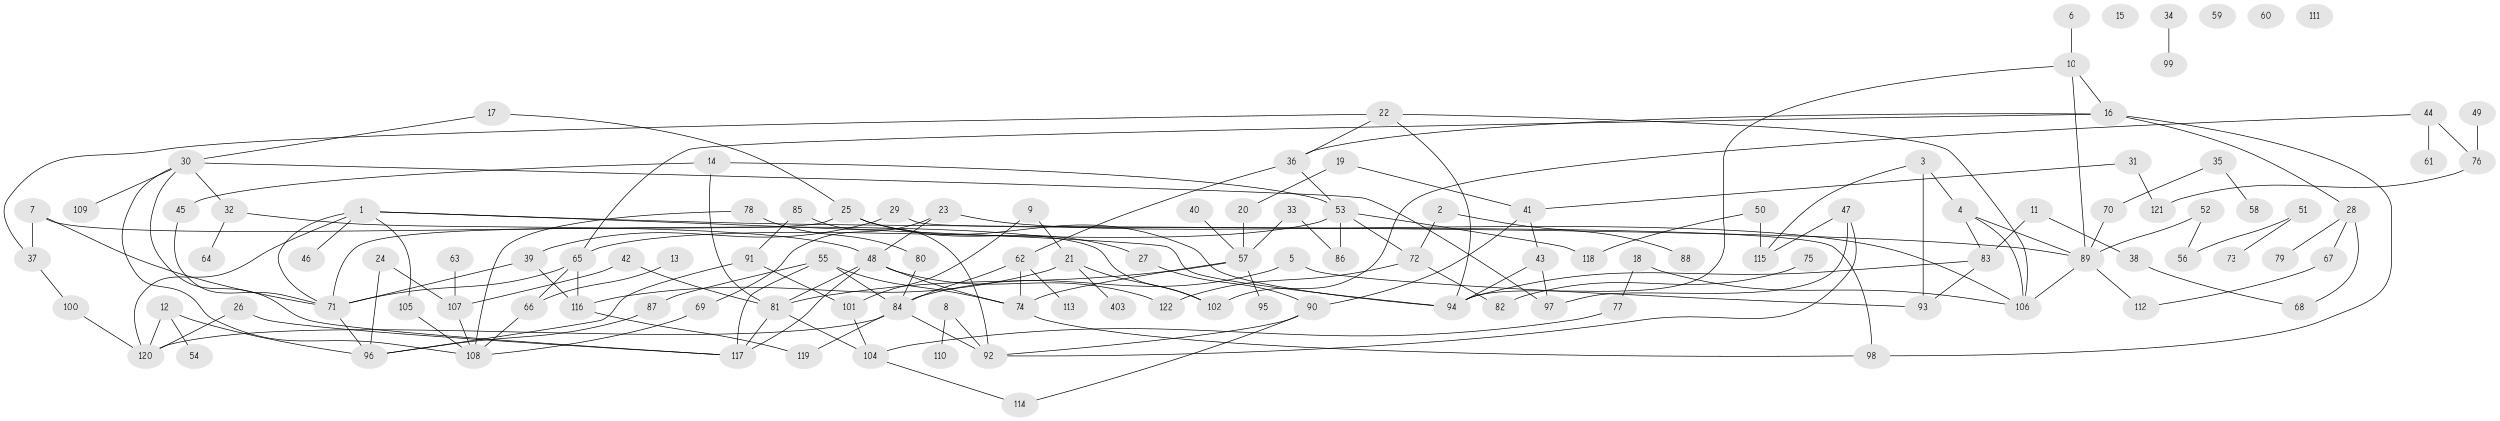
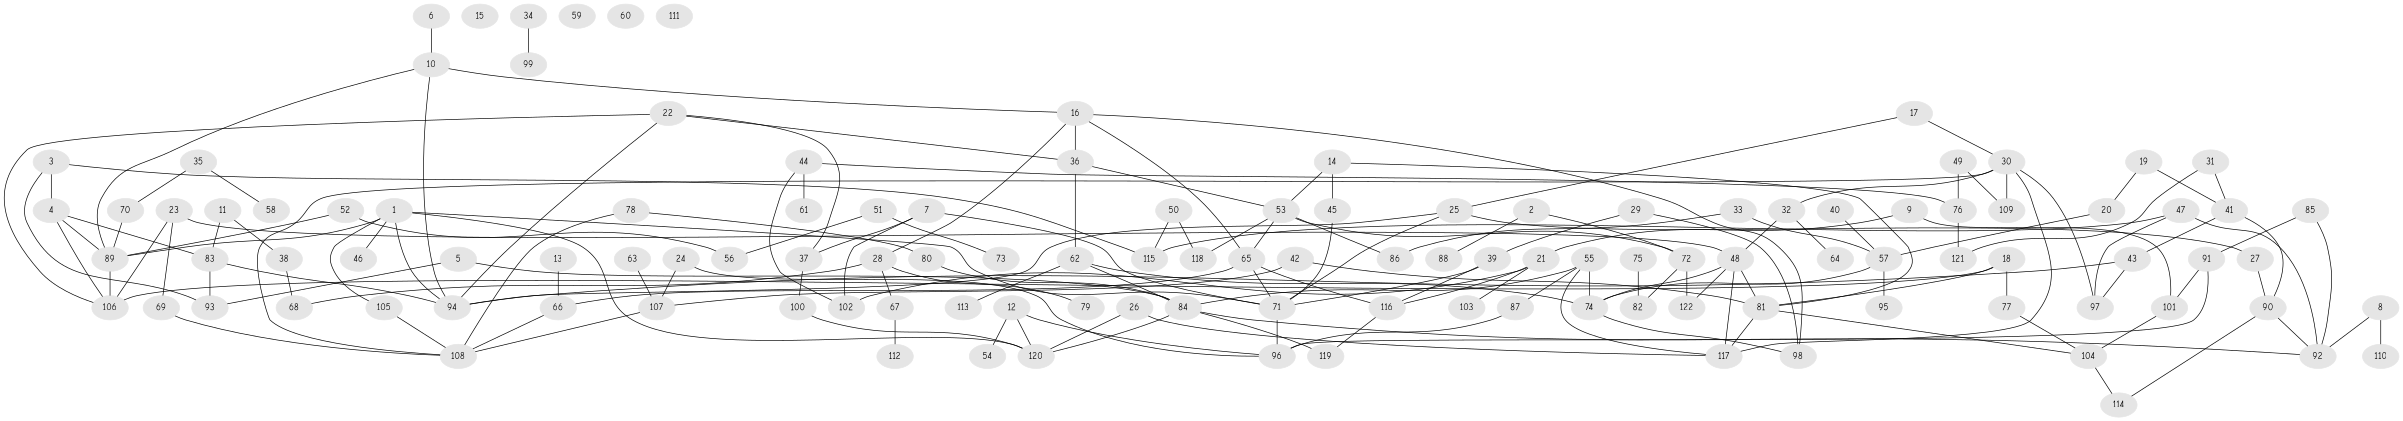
edge "49" -- "109": added
edge "57" -- "81": now "18" -- "81"
edge "89" -- "112": removed
node "403": label "403" -> "103"
